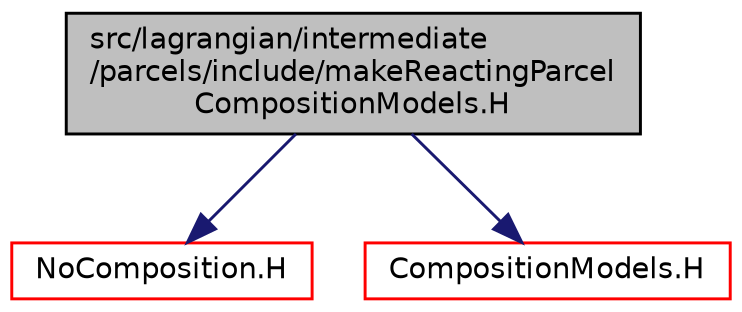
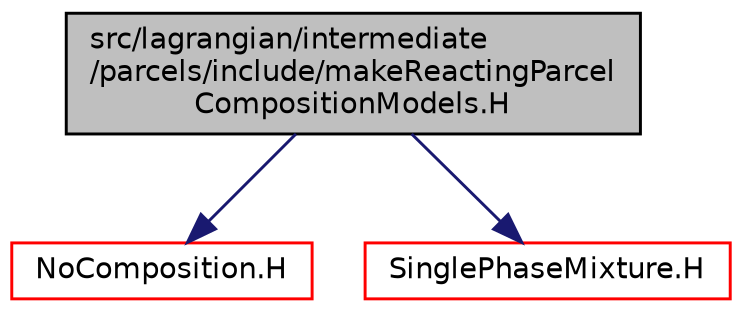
node "CompositionModels.H": label "CompositionModels.H" -> "SinglePhaseMixture.H"
